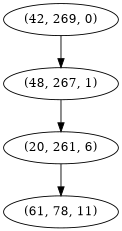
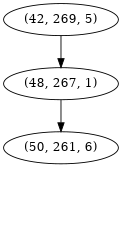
node "(42, 269, 0)": label "(42, 269, 0)" -> "(42, 269, 5)"
node "(20, 261, 6)": label "(20, 261, 6)" -> "(50, 261, 6)"
node "(61, 78, 11)": removed
